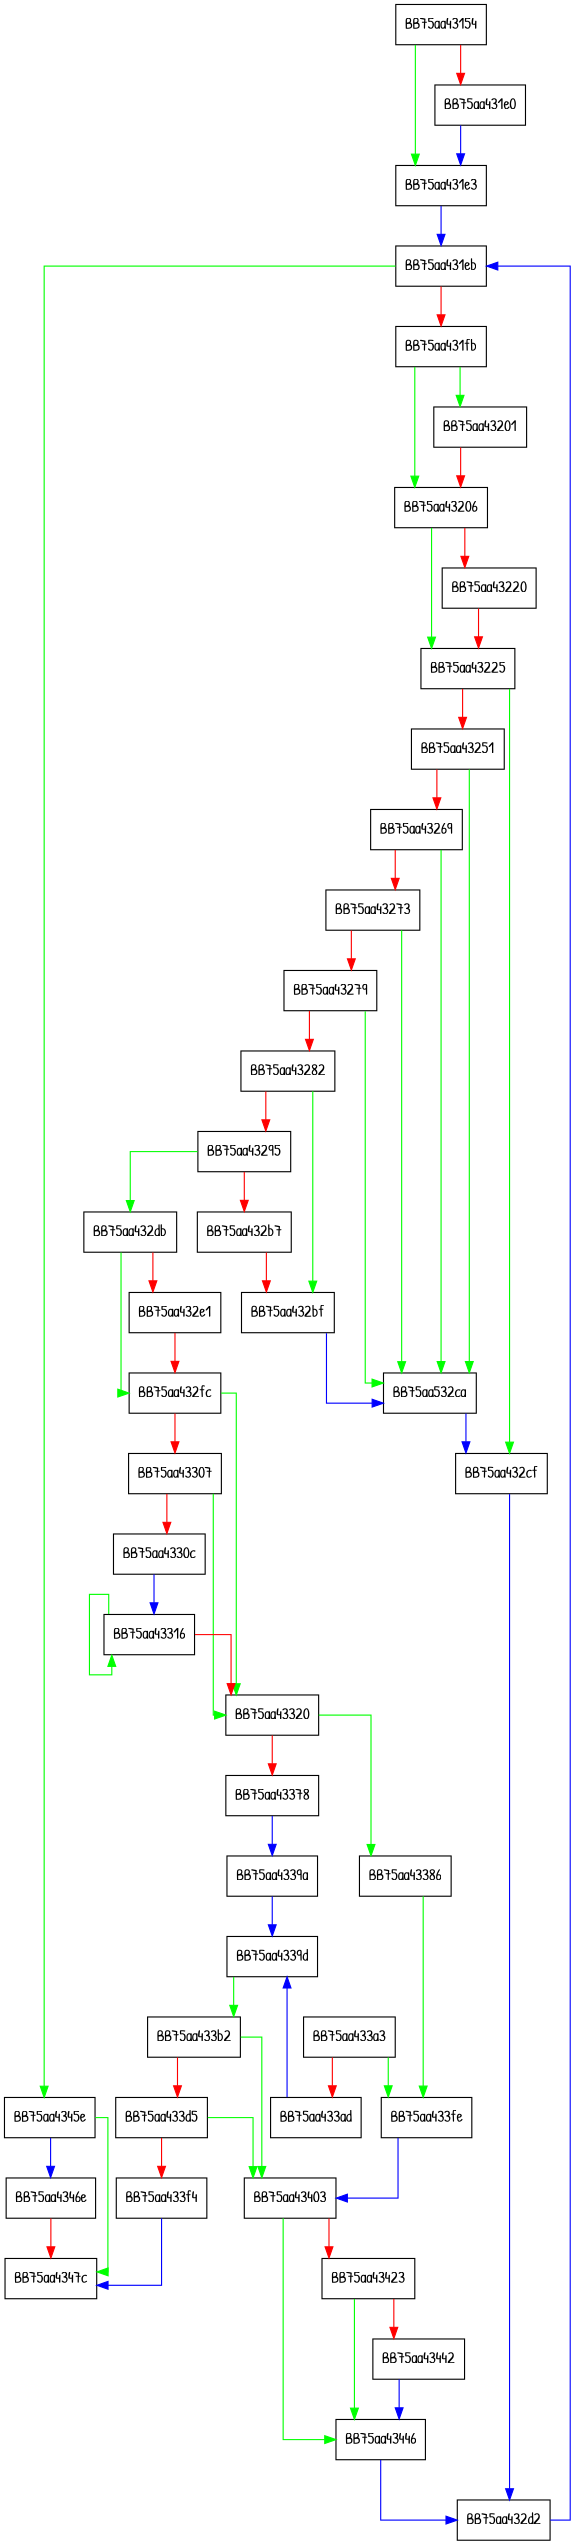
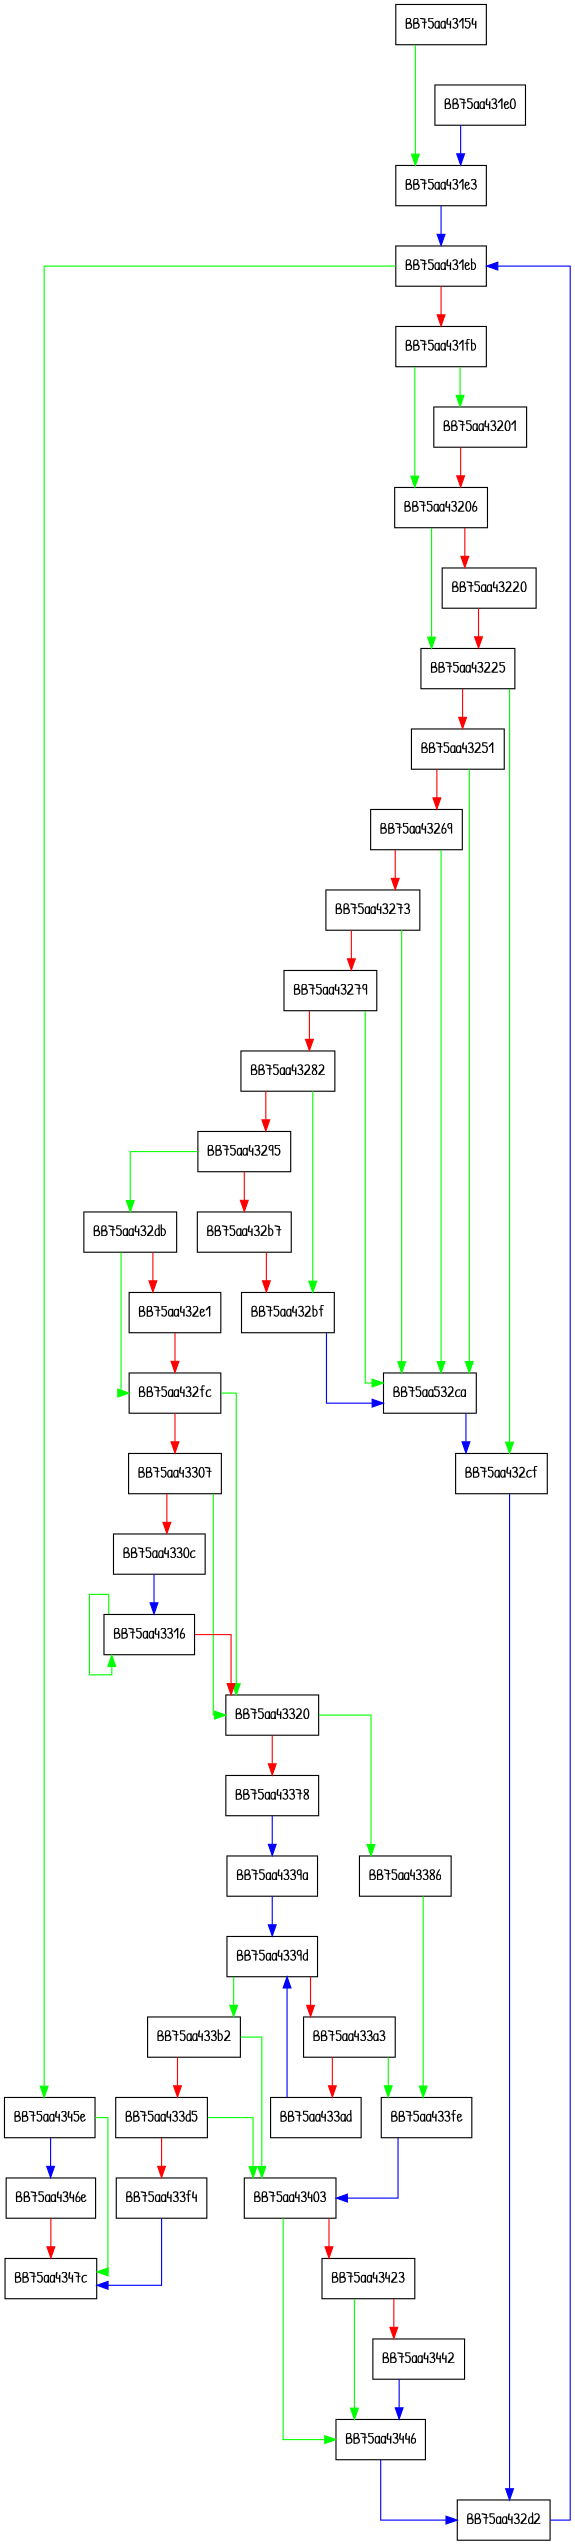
edge "BB75aa43154" -> "BB75aa431e0": removed
edge "BB75aa4339d" -> "BB75aa433a3": added
